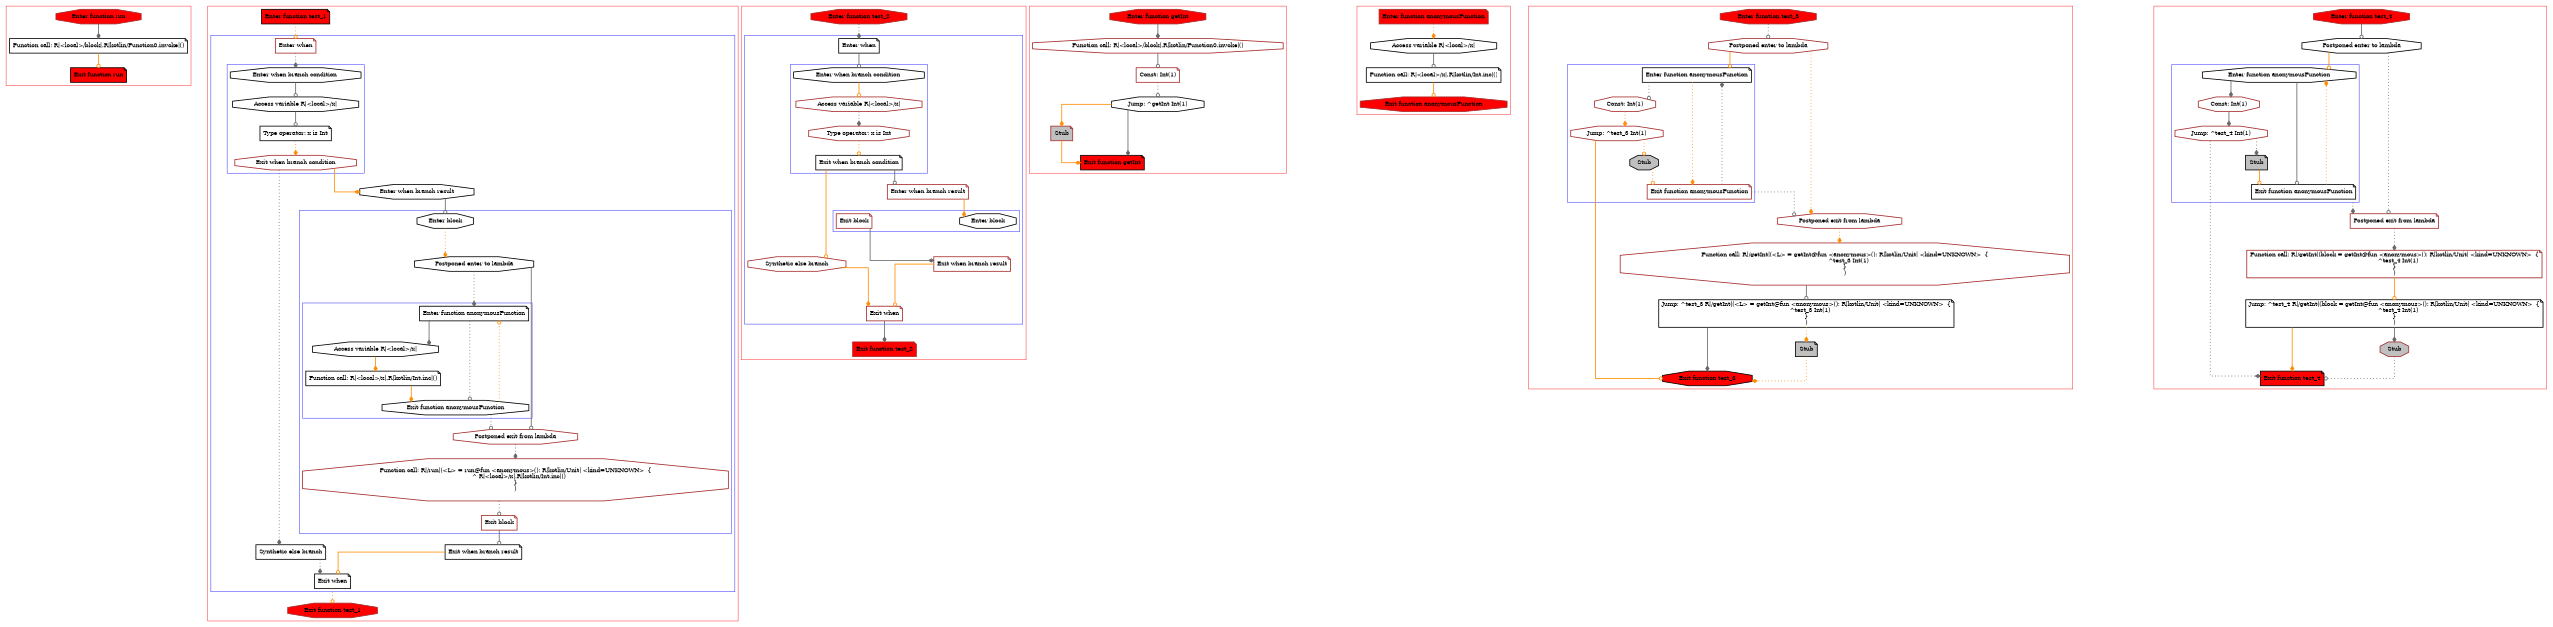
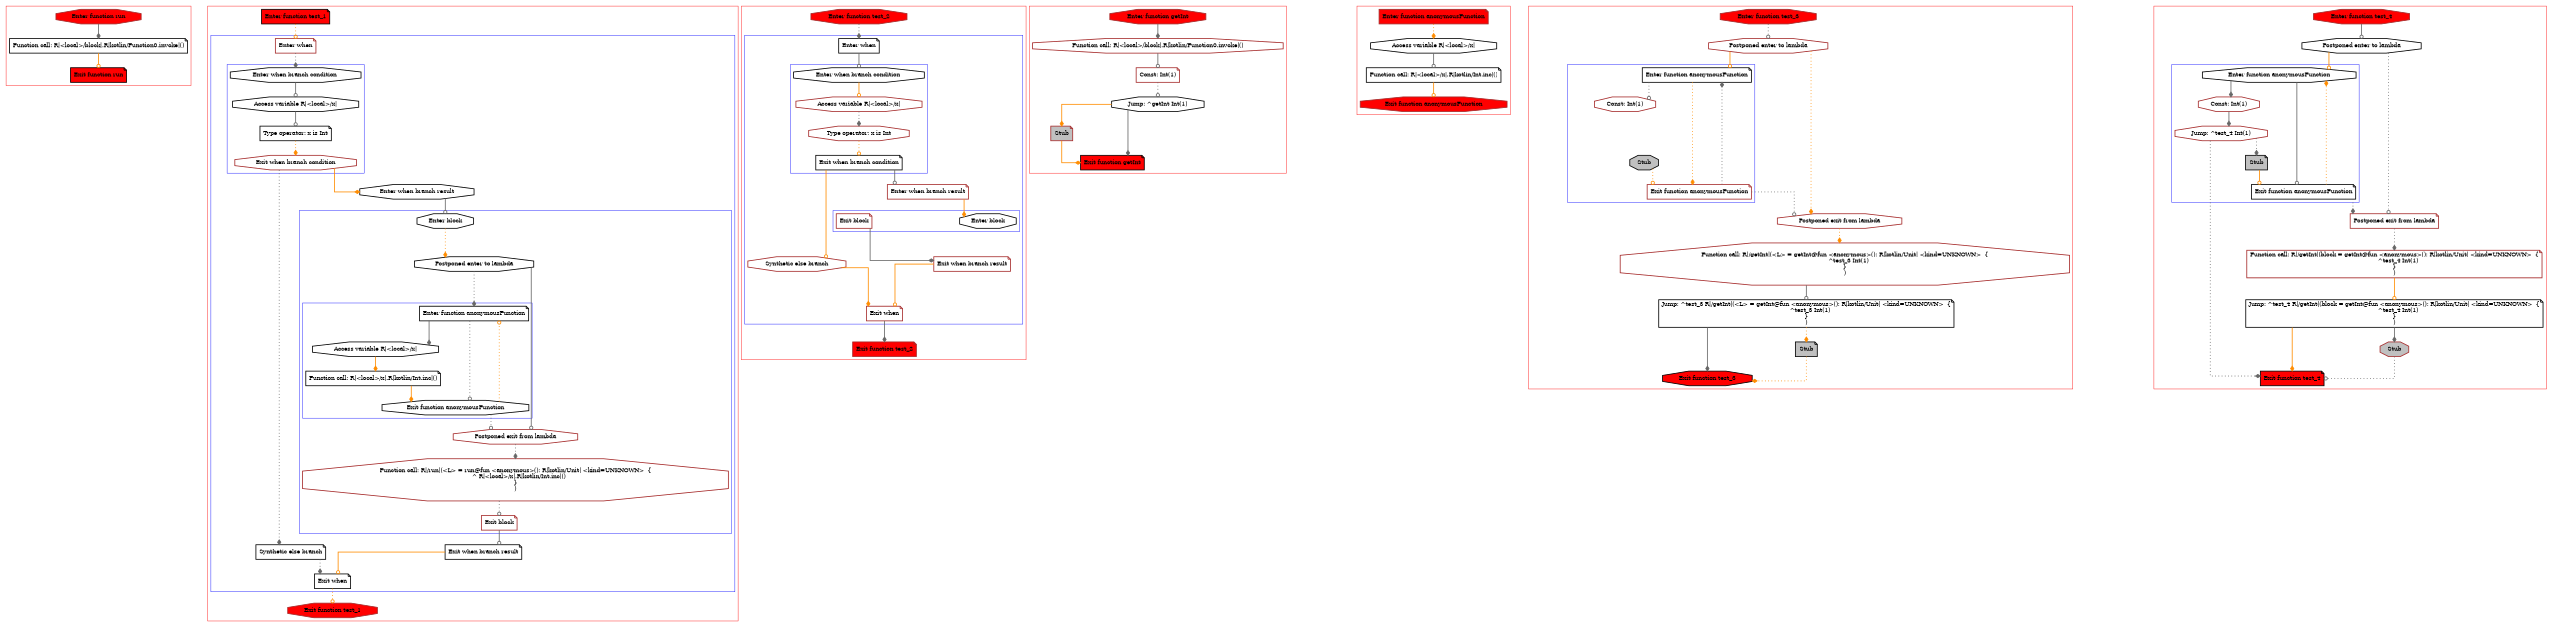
node "Jump: ^test_3 Int(1)": removed
